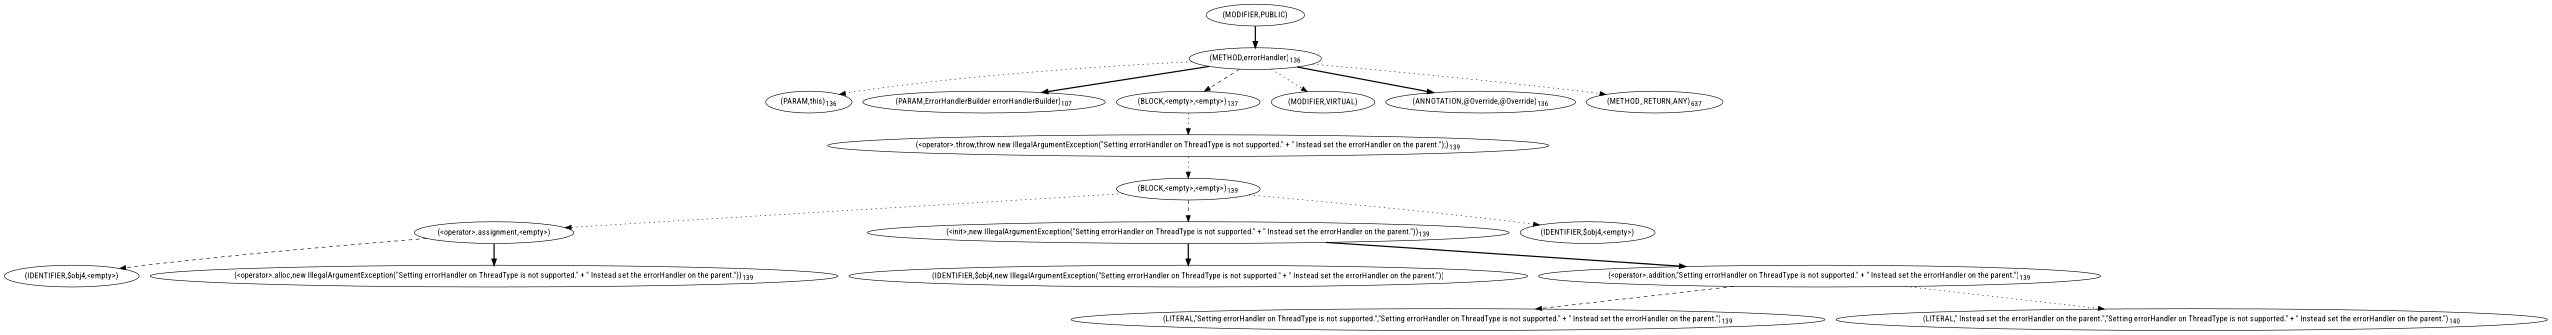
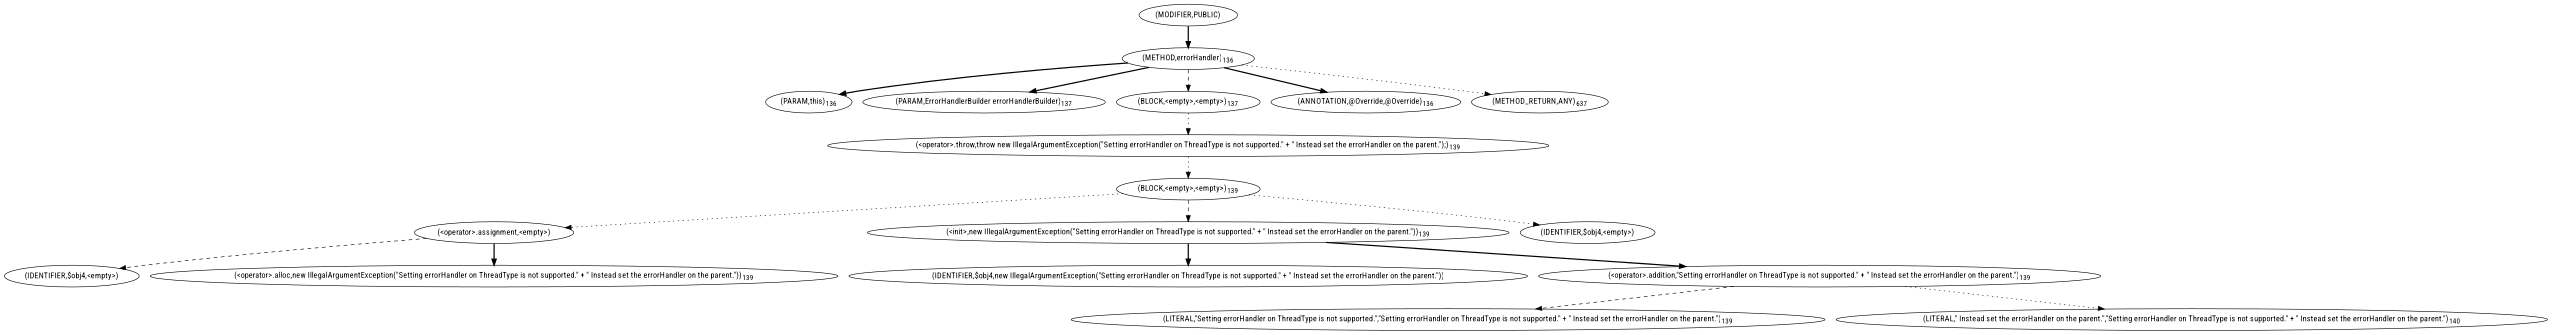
edge "(METHOD,errorHandler)" -> "(PARAM,this)": style dotted -> bold
node "(PARAM,ErrorHandlerBuilder errorHandlerBuilder)": text "107" -> "137"
node "(MODIFIER,VIRTUAL)": removed
